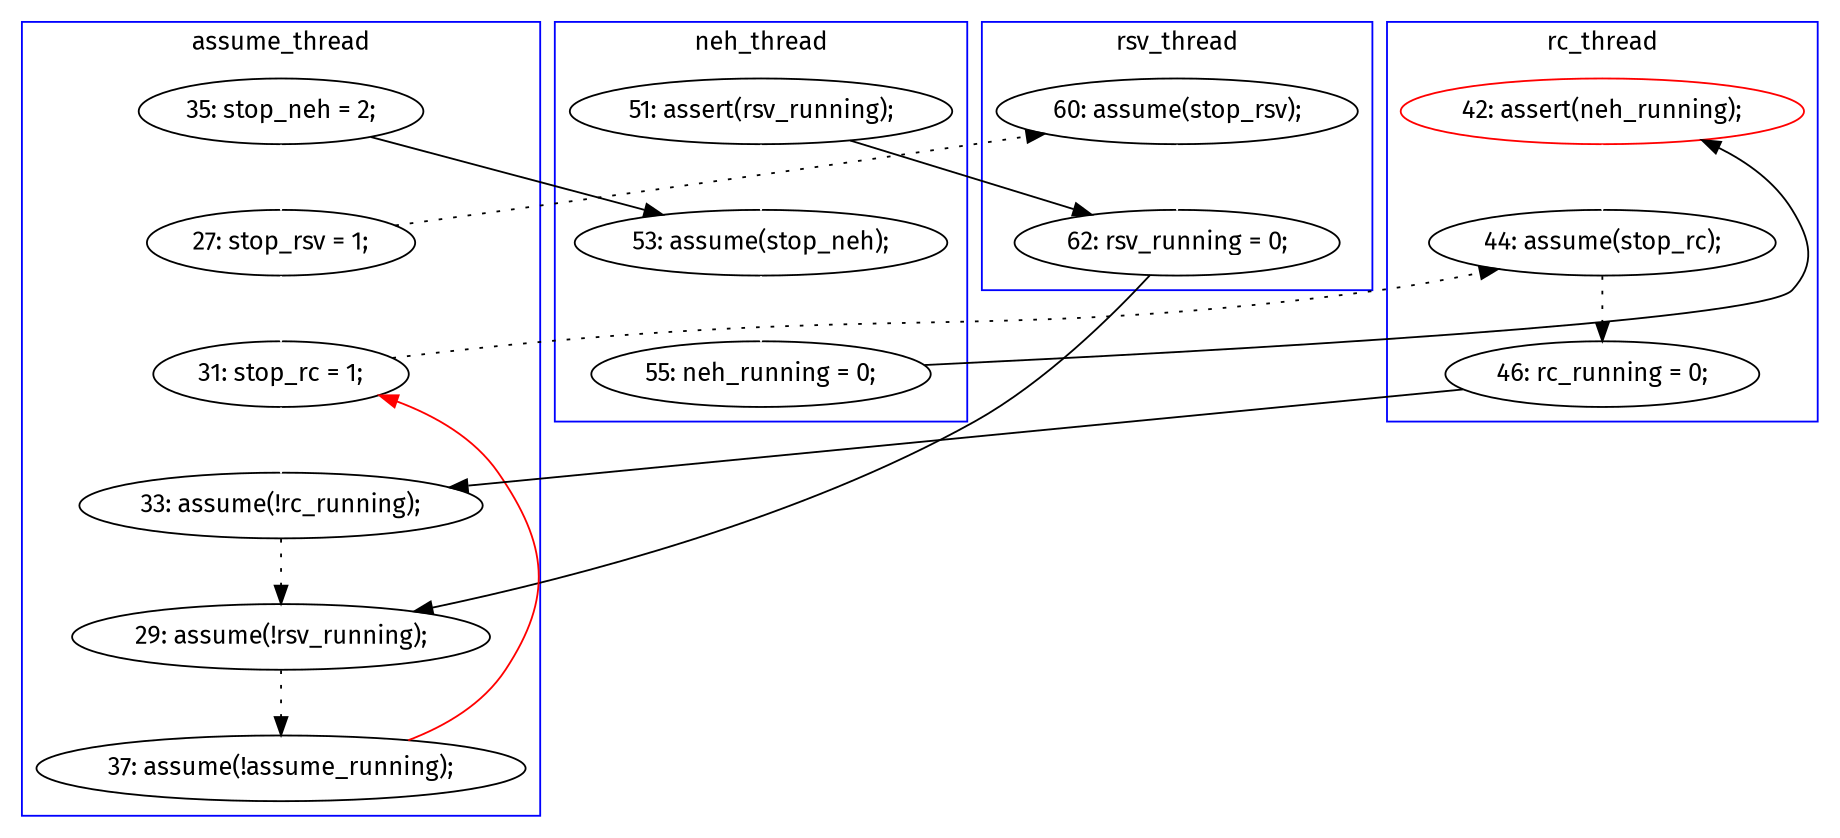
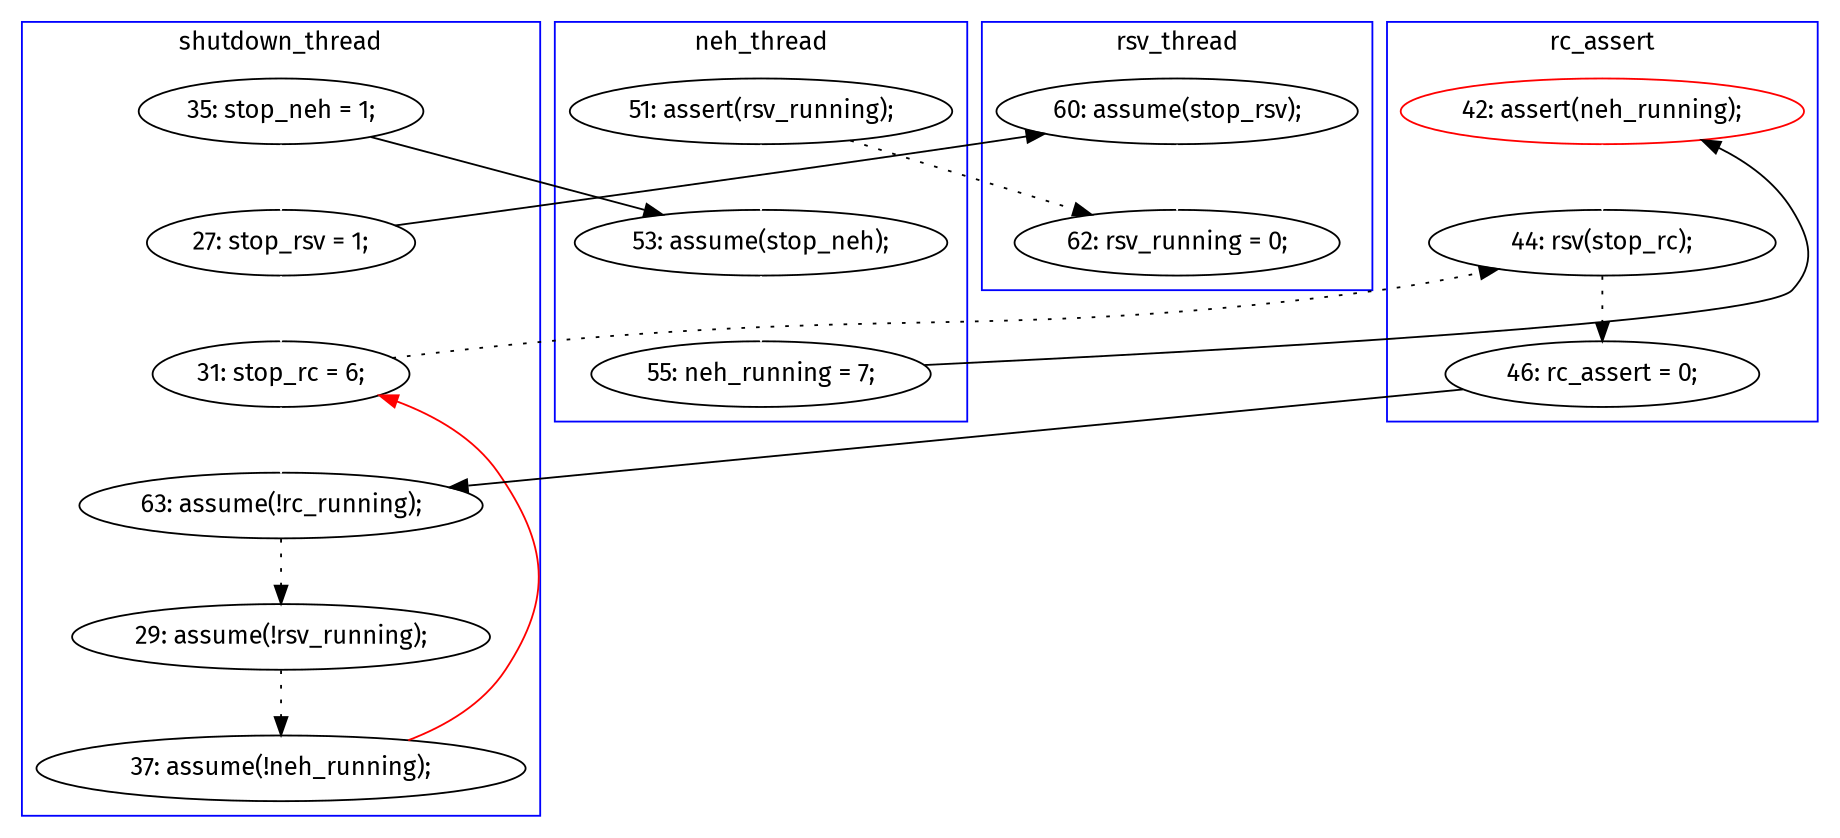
cluster "assume_thread": label "assume_thread" -> "shutdown_thread"
cluster "rc_thread": label "rc_thread" -> "rc_assert"
node "35: stop_neh = 2;": label "35: stop_neh = 2;" -> "35: stop_neh = 1;"
edge "51: assert(rsv_running);" -> "62: rsv_running = 0;": style solid -> dotted
edge "27: stop_rsv = 1;" -> "60: assume(stop_rsv);": style dotted -> solid
node "44: assume(stop_rc);": label "44: assume(stop_rc);" -> "44: rsv(stop_rc);"
node "31: stop_rc = 1;": label "31: stop_rc = 1;" -> "31: stop_rc = 6;"
node "55: neh_running = 0;": label "55: neh_running = 0;" -> "55: neh_running = 7;"
node "46: rc_running = 0;": label "46: rc_running = 0;" -> "46: rc_assert = 0;"
edge "62: rsv_running = 0;" -> "29: assume(!rsv_running);": removed
node "33: assume(!rc_running);": label "33: assume(!rc_running);" -> "63: assume(!rc_running);"
node "37: assume(!assume_running);": label "37: assume(!assume_running);" -> "37: assume(!neh_running);"
